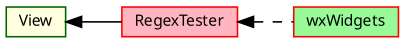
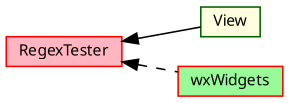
edge "RegexTester" -> "View": reversed
